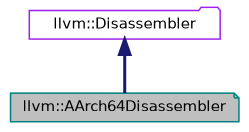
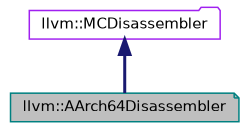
node "llvm::Disassembler": label "llvm::Disassembler" -> "llvm::MCDisassembler"
